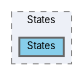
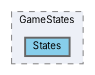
cluster "States": label "States" -> "GameStates"
